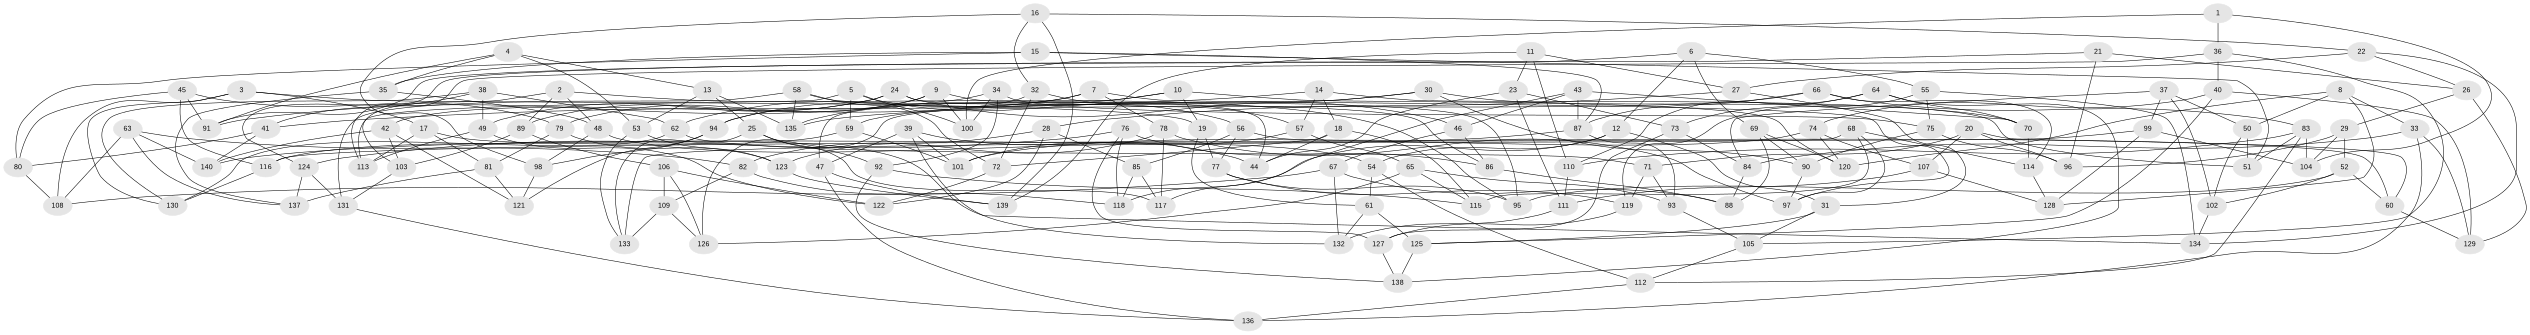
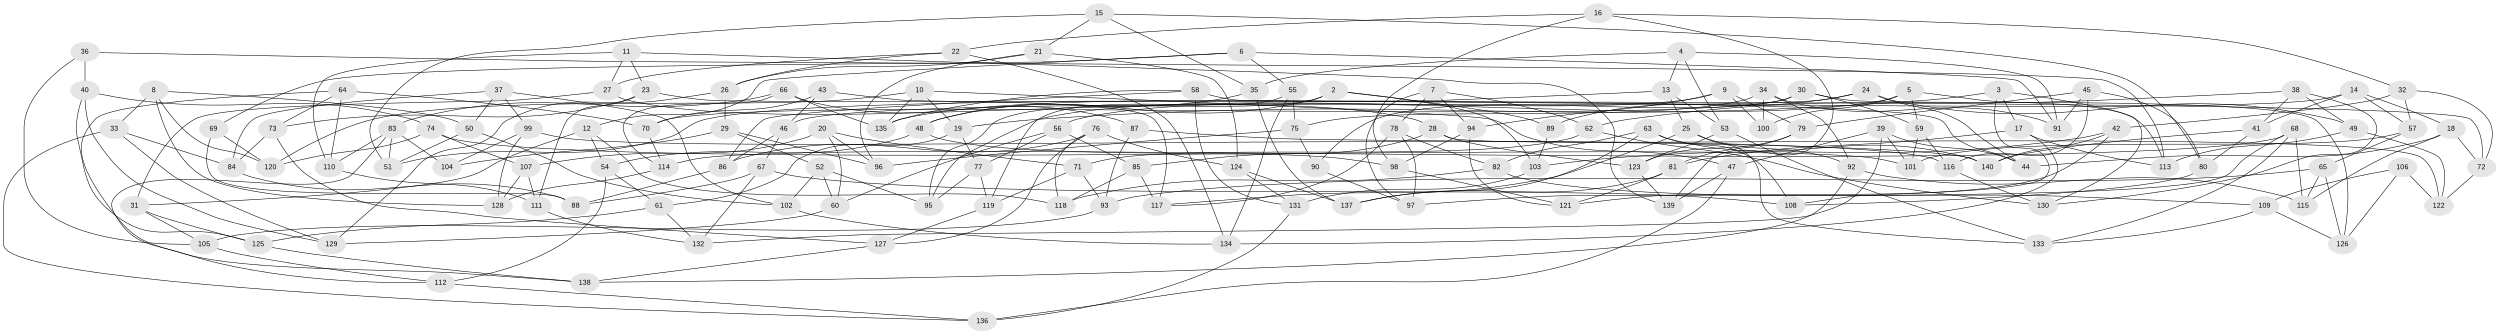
node "1": removed
edge "15" -- "87": now "15" -- "21"
edge "43" -- "87": removed
edge "69" -- "90": removed
edge "89" -- "106": removed
